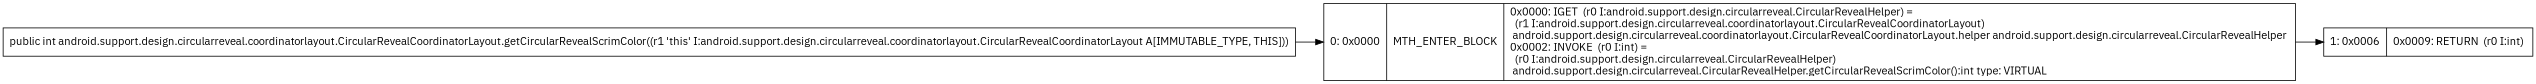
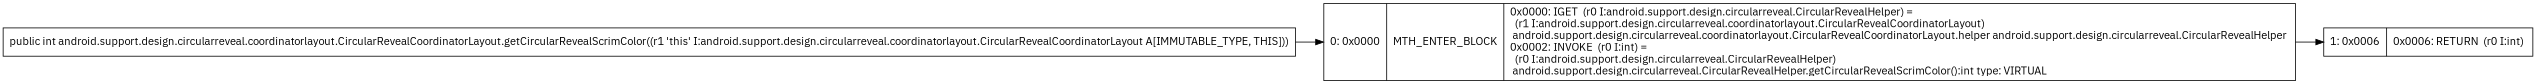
node "1: 0x0006": text "0x0009: RETURN  (r0 I:int)" -> "0x0006: RETURN  (r0 I:int)"
